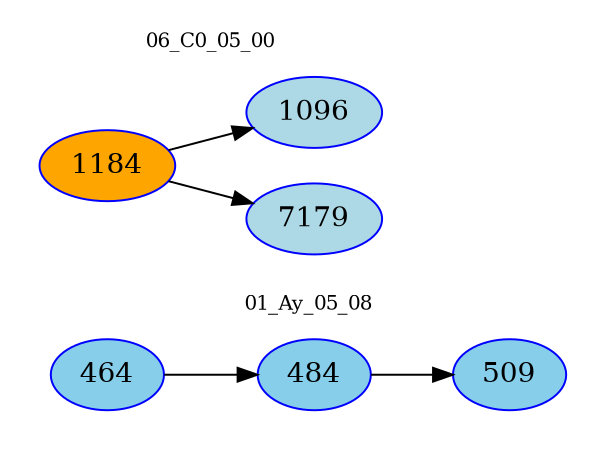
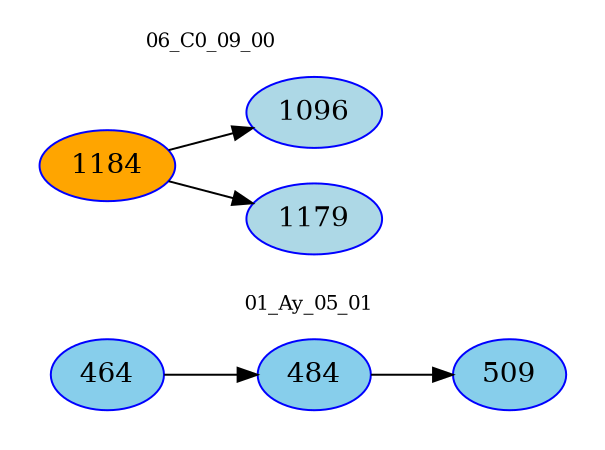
cluster "06_C0_05_00": label "06_C0_05_00" -> "06_C0_09_00"
node "7179": label "7179" -> "1179"
cluster "01_Ay_05_08": label "01_Ay_05_08" -> "01_Ay_05_01"
